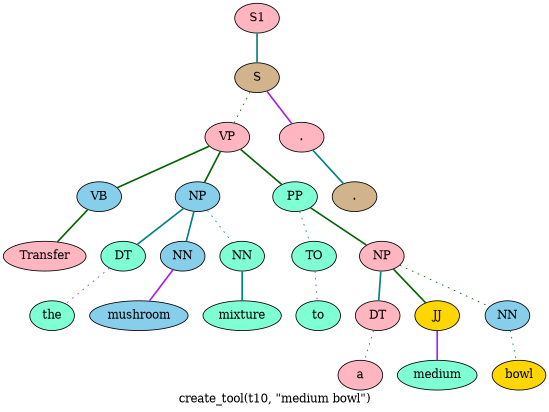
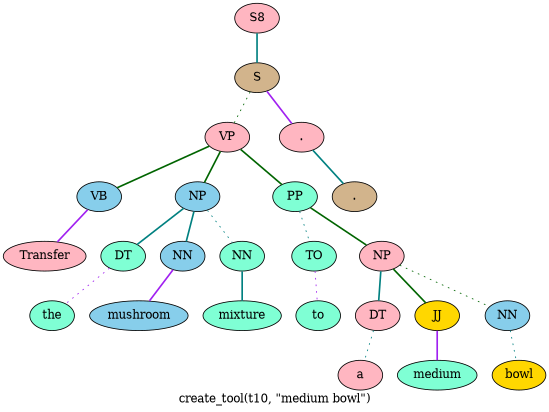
node "S1": label "S1" -> "S8"
edge "VB" -- "Transfer": color darkgreen -> purple
